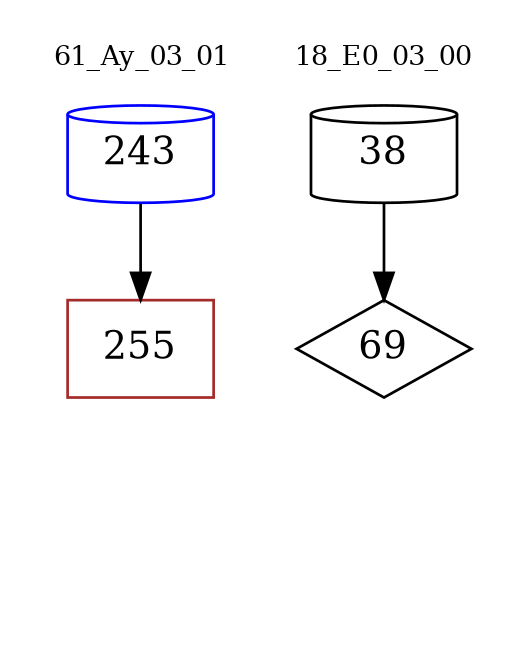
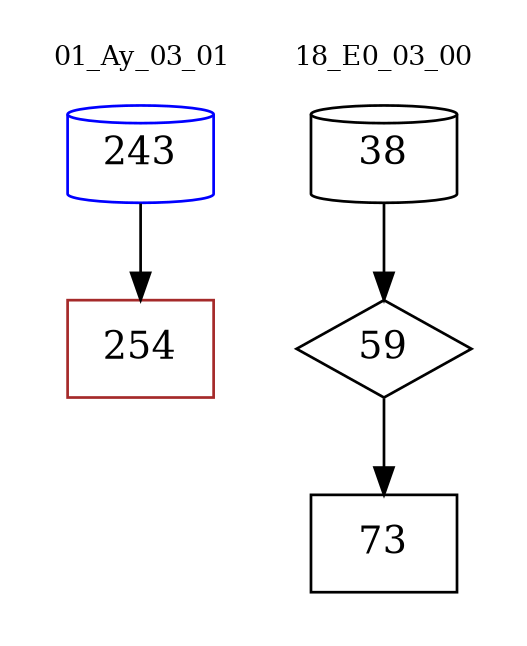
cluster "61_Ay_03_01": label "61_Ay_03_01" -> "01_Ay_03_01"
node "255": label "255" -> "254"
node "69": label "69" -> "59"
node "73": added
